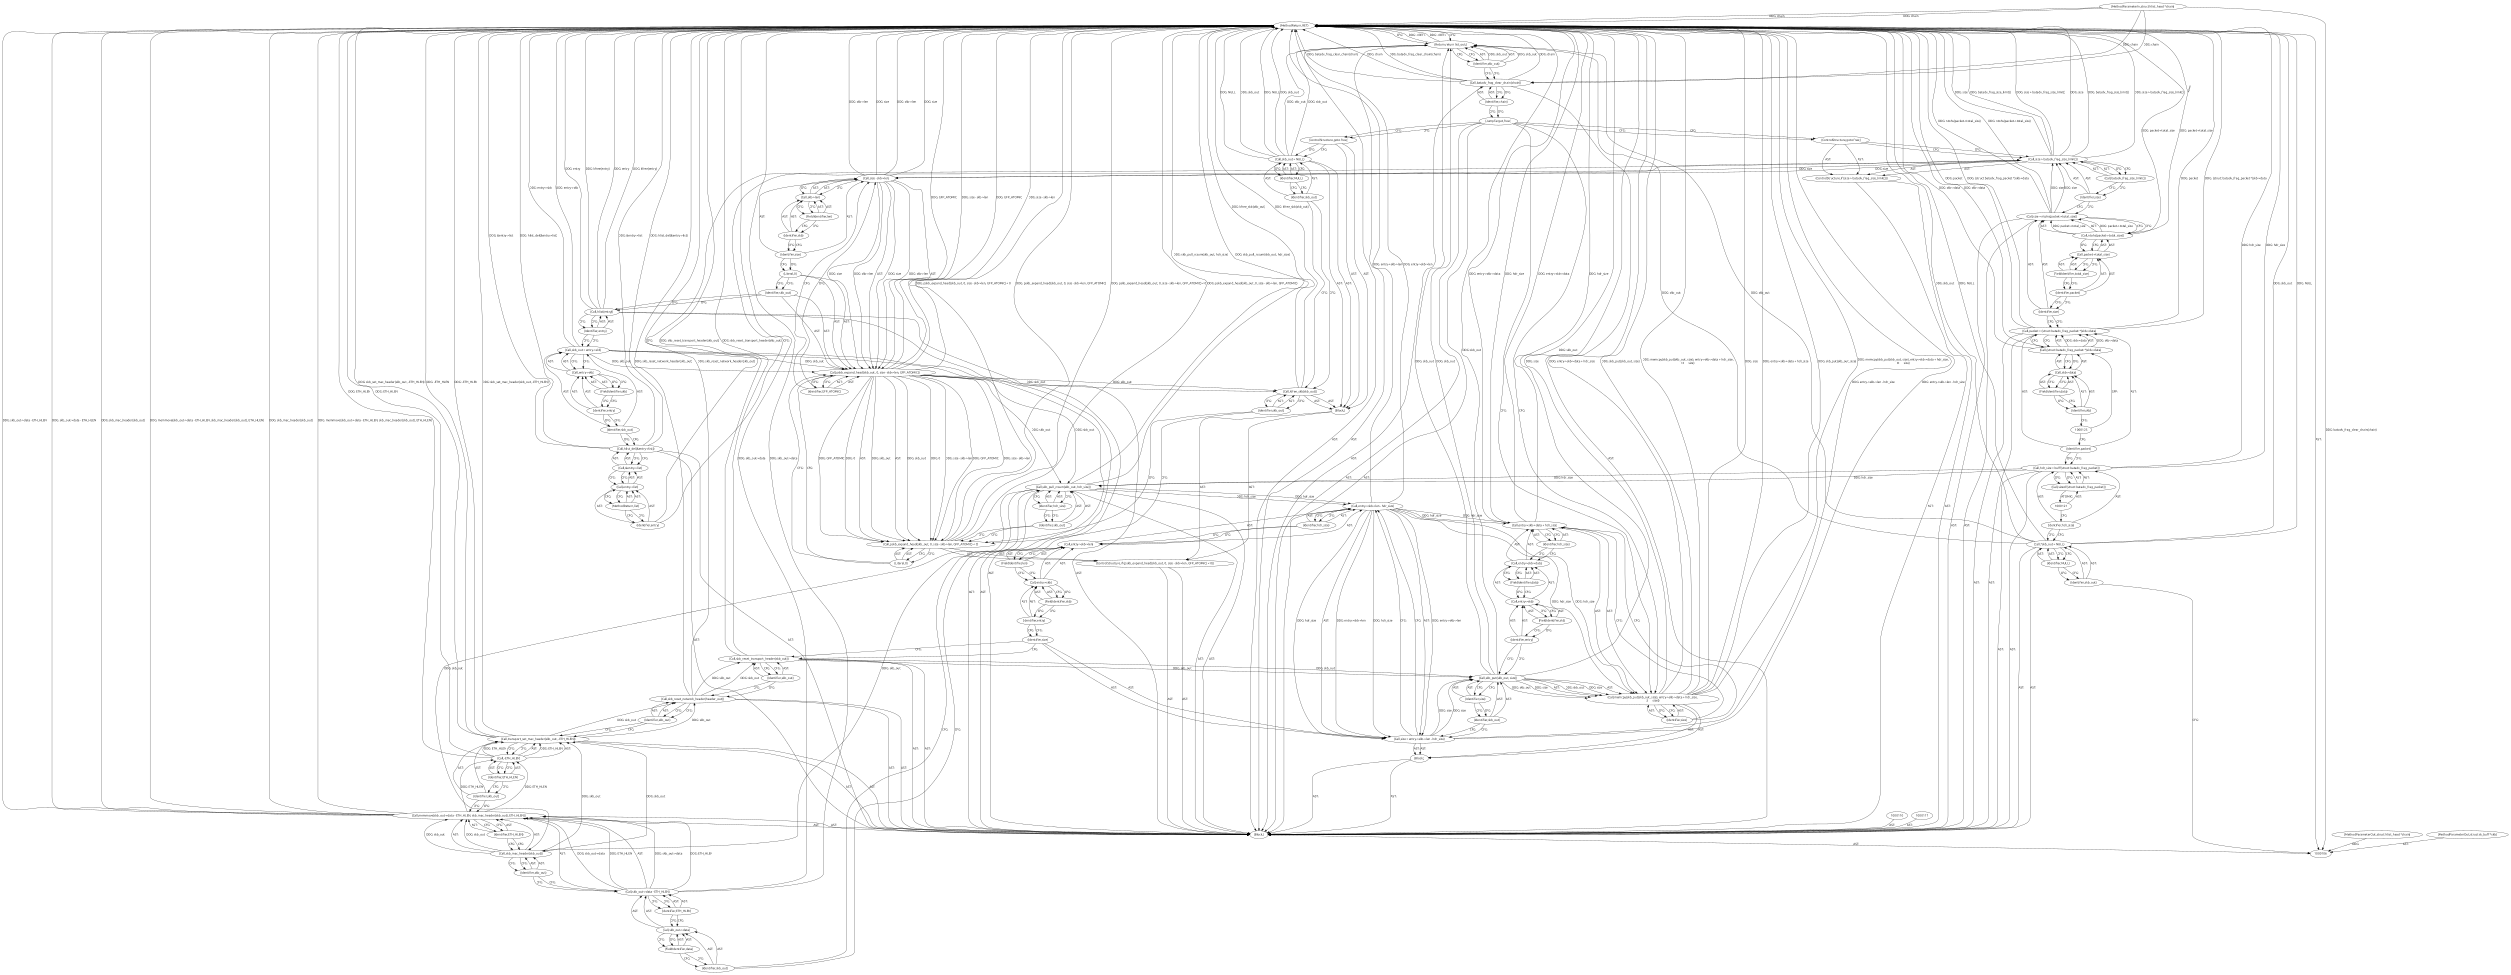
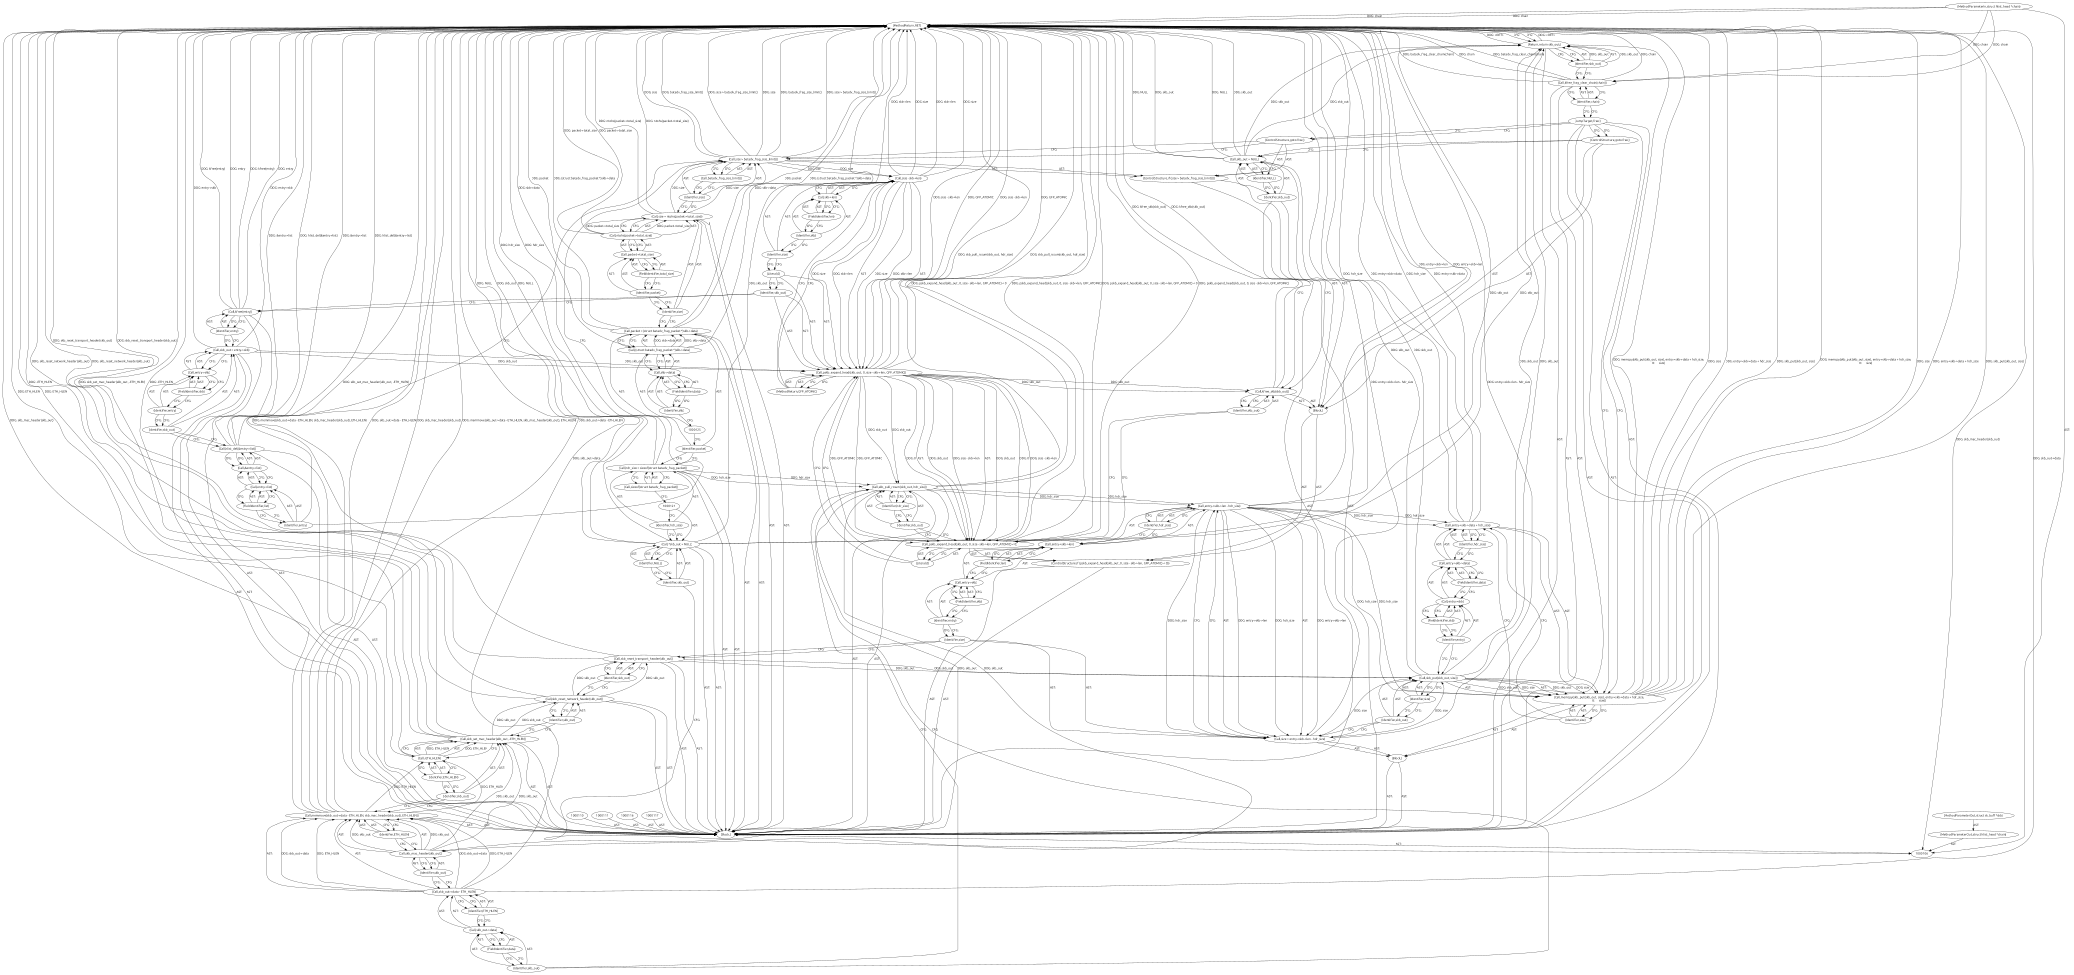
node "(Return,return list_out;)": label "(Return,return list_out;)" -> "(Return,return skb_out;)"
node "(Call,batadv_frag_clear_chain(chain))": label "(Call,batadv_frag_clear_chain(chain))" -> "(Call,kfree_frag_clear_chain(chain))"
node "(Call,hlist(entry))": label "(Call,hlist(entry))" -> "(Call,kfree(entry))"
node "(Identifier,GFP_ATOMIC)": label "(Identifier,GFP_ATOMIC)" -> "(MethodReturn,GFP_ATOMIC)"
edge "1000125" -> "(Call,(struct batadv_frag_packet *)skb->data)": label "GFP: " -> "AST: "
edge "(MethodParameterIn,struct hlist_head *chain)" -> "1000106": label "DDG: batadv_frag_clear_chain(chain)" -> "AST: "
edge "(MethodReturn,RET)" -> "1000106": label "AST: " -> "DDG: skb_mac_header(skb_out)"
node "(Call,hdr_size = buff(struct batadv_frag_packet))": label "(Call,hdr_size = buff(struct batadv_frag_packet))" -> "(Call,hdr_size = sizeof(struct batadv_frag_packet))"
edge "(Call,sizeof(struct batadv_frag_packet))" -> "1000121": label "ATOMIC: " -> "CFG: "
edge "1000121" -> "(Call,sizeof(struct batadv_frag_packet))": now "1000121" -> "(Call,*skb_out = NULL)"
node "(MethodReturn,list)": label "(MethodReturn,list)" -> "(FieldIdentifier,list)"
node "(Call,skb_reset_network_header(header_out))": label "(Call,skb_reset_network_header(header_out))" -> "(Call,skb_reset_network_header(skb_out))"
node "(Call,transport_set_mac_header(skb_out, -ETH_HLEN))": label "(Call,transport_set_mac_header(skb_out, -ETH_HLEN))" -> "(Call,skb_set_mac_header(skb_out, -ETH_HLEN))"
node "1000111": added
node "1000116": added
edge "(MethodParameterOut,struct hlist_head *chain)" -> "1000106": label "DDG: " -> "AST: "
edge "(MethodParameterOut,struct sk_buff *skb)" -> "1000106": now "(MethodParameterOut,struct sk_buff *skb)" -> "(MethodParameterOut,struct hlist_head *chain)"
